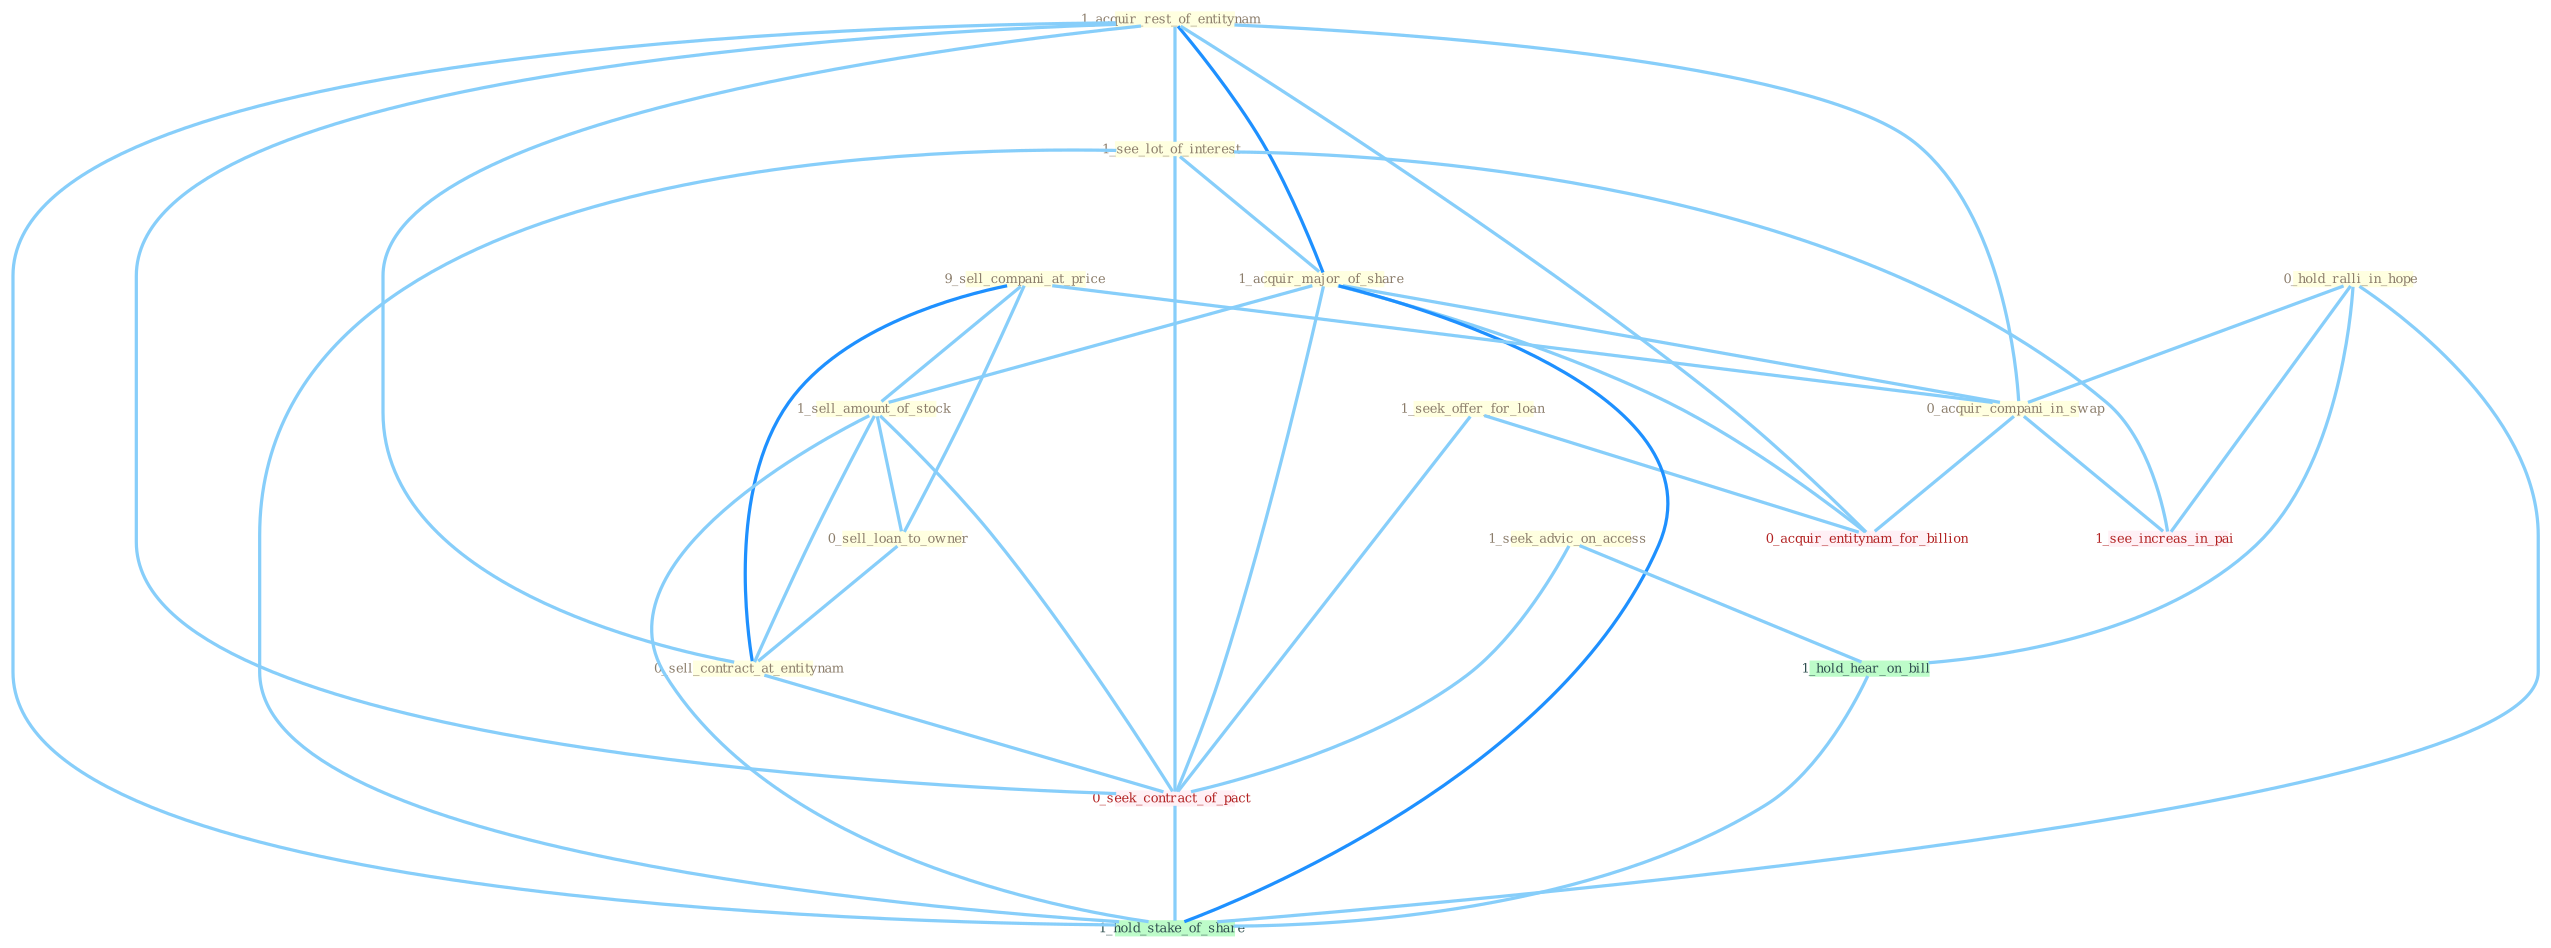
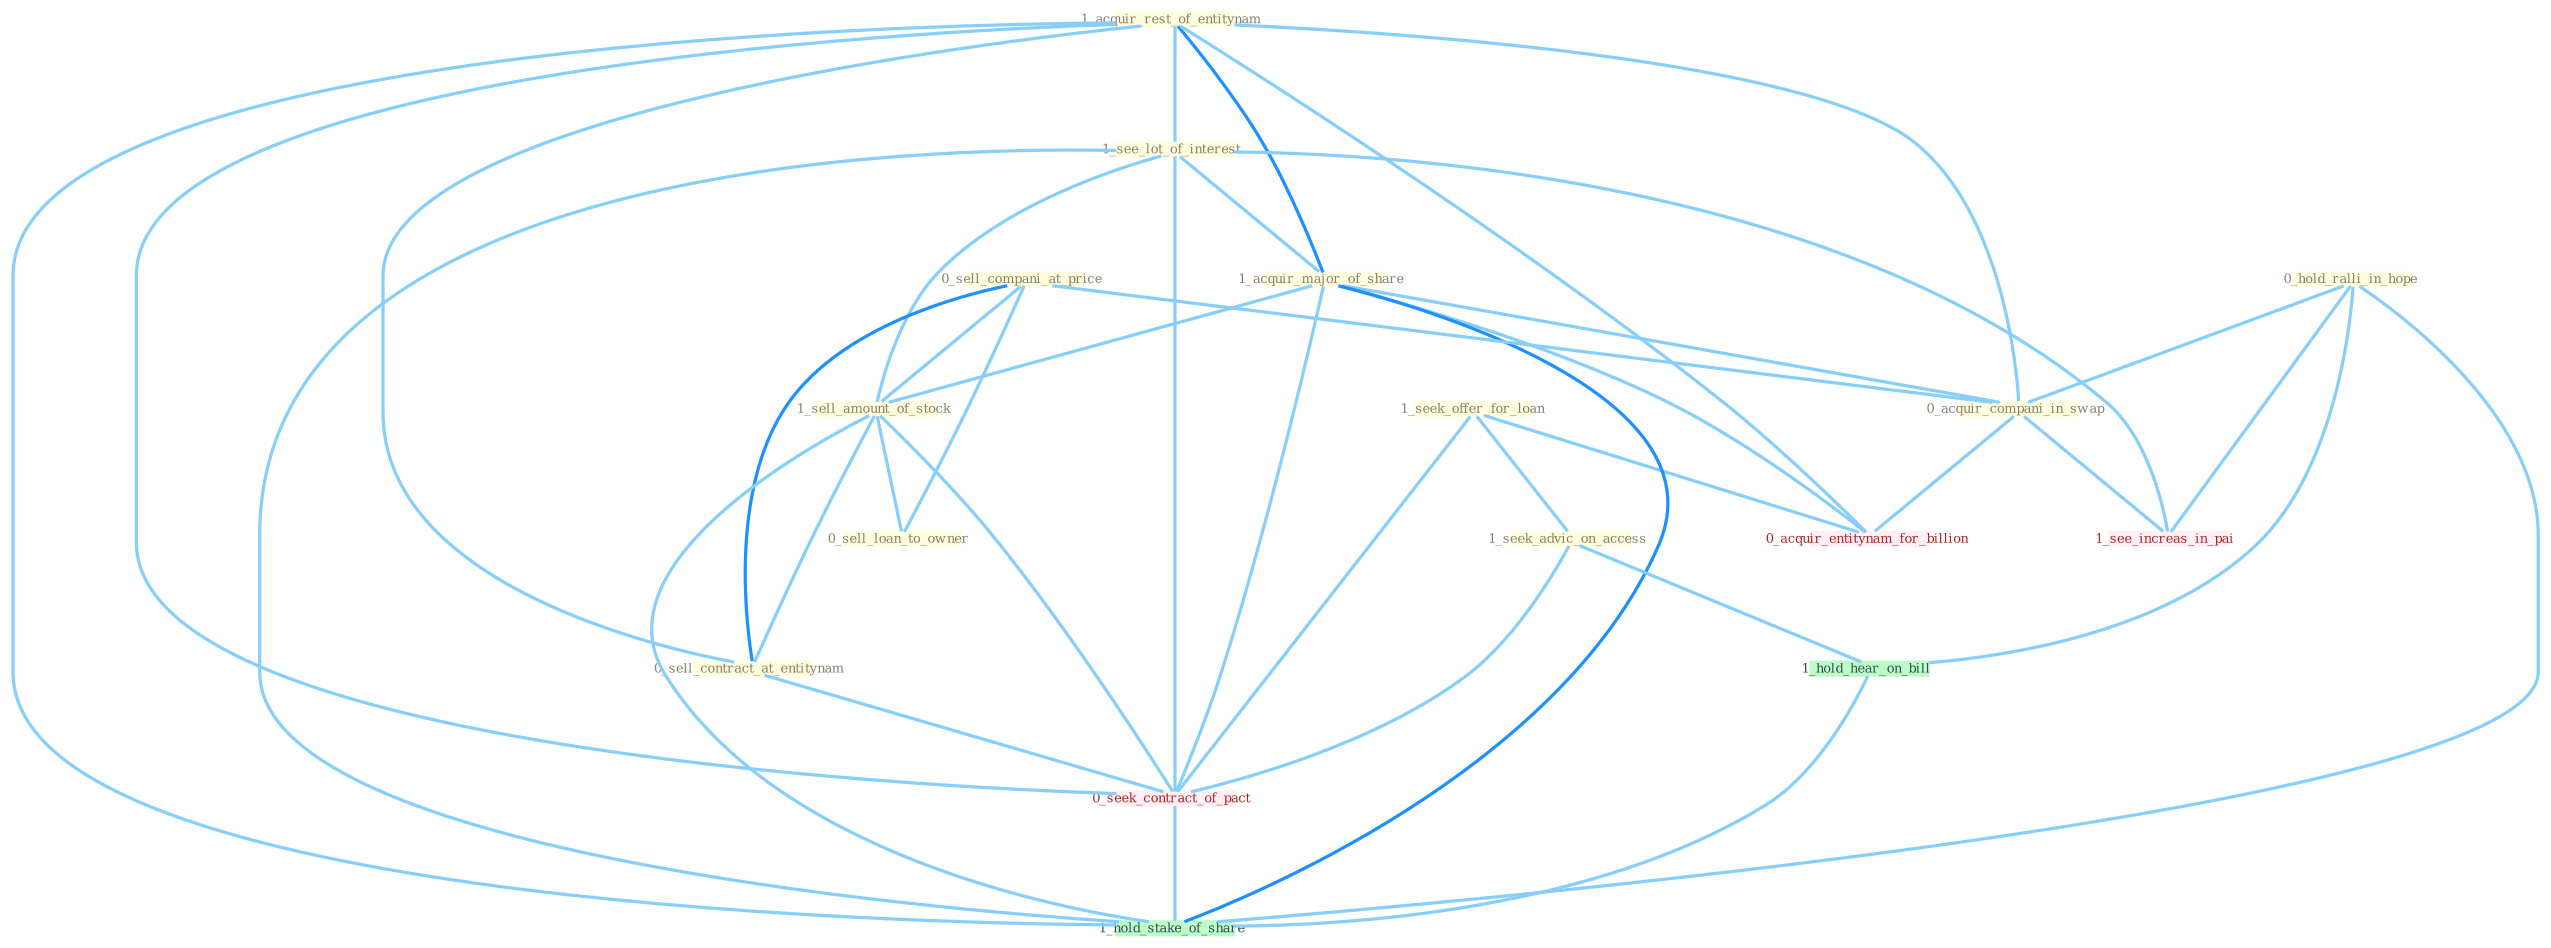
edge "1_see_lot_of_interest" -- "1_sell_amount_of_stock": added
node "9_sell_compani_at_price": label "9_sell_compani_at_price" -> "0_sell_compani_at_price"
edge "1_seek_offer_for_loan" -- "1_seek_advic_on_access": added
edge "0_sell_loan_to_owner" -- "0_sell_contract_at_entitynam": removed
